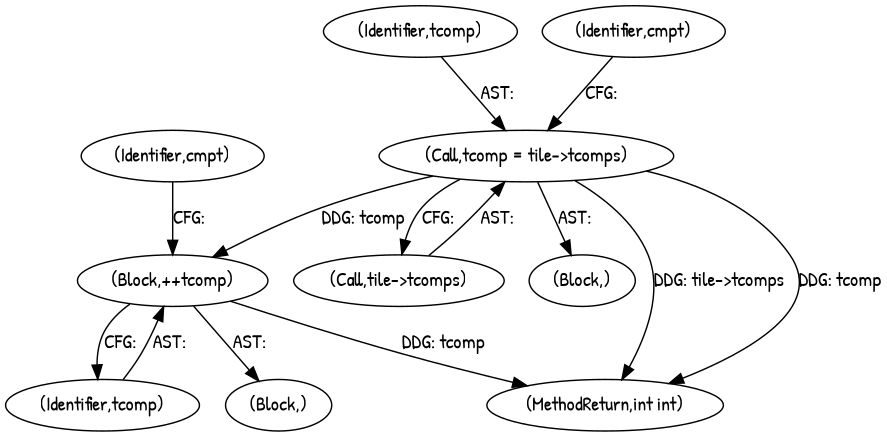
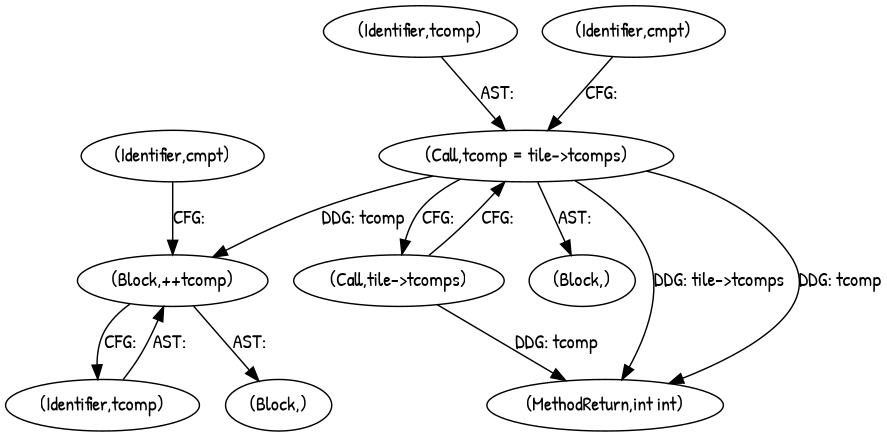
edge "(Call,tile->tcomps)" -> "(Call,tcomp = tile->tcomps)": label "AST: " -> "CFG: "
edge "(Block,++tcomp)" -> "(MethodReturn,int int)": now "(Call,tile->tcomps)" -> "(MethodReturn,int int)"
